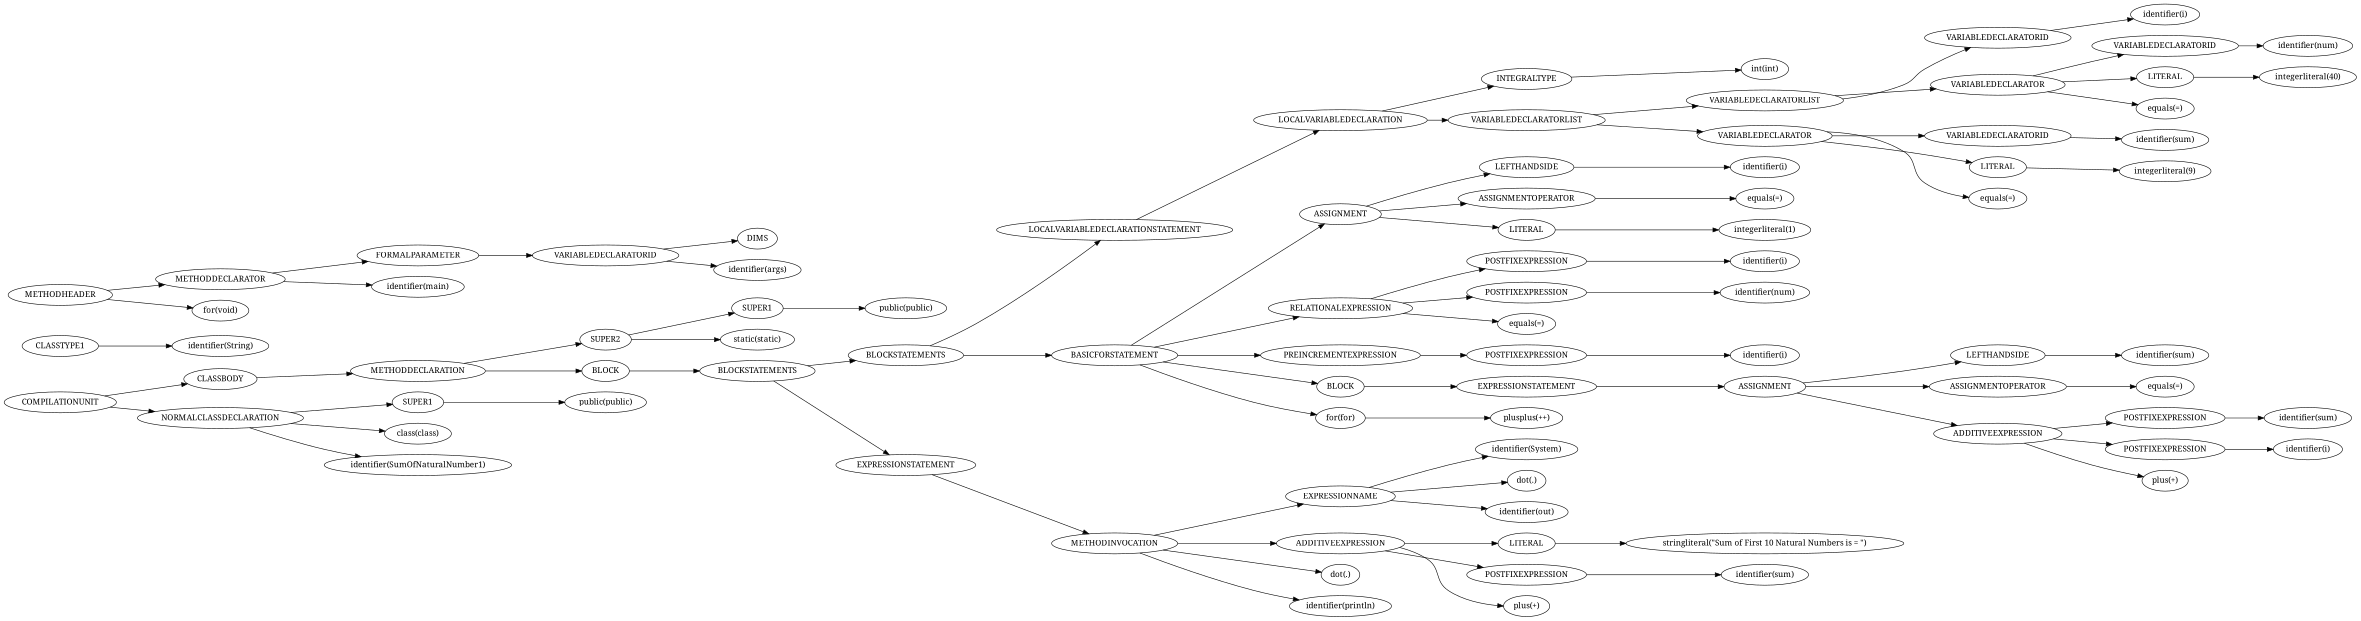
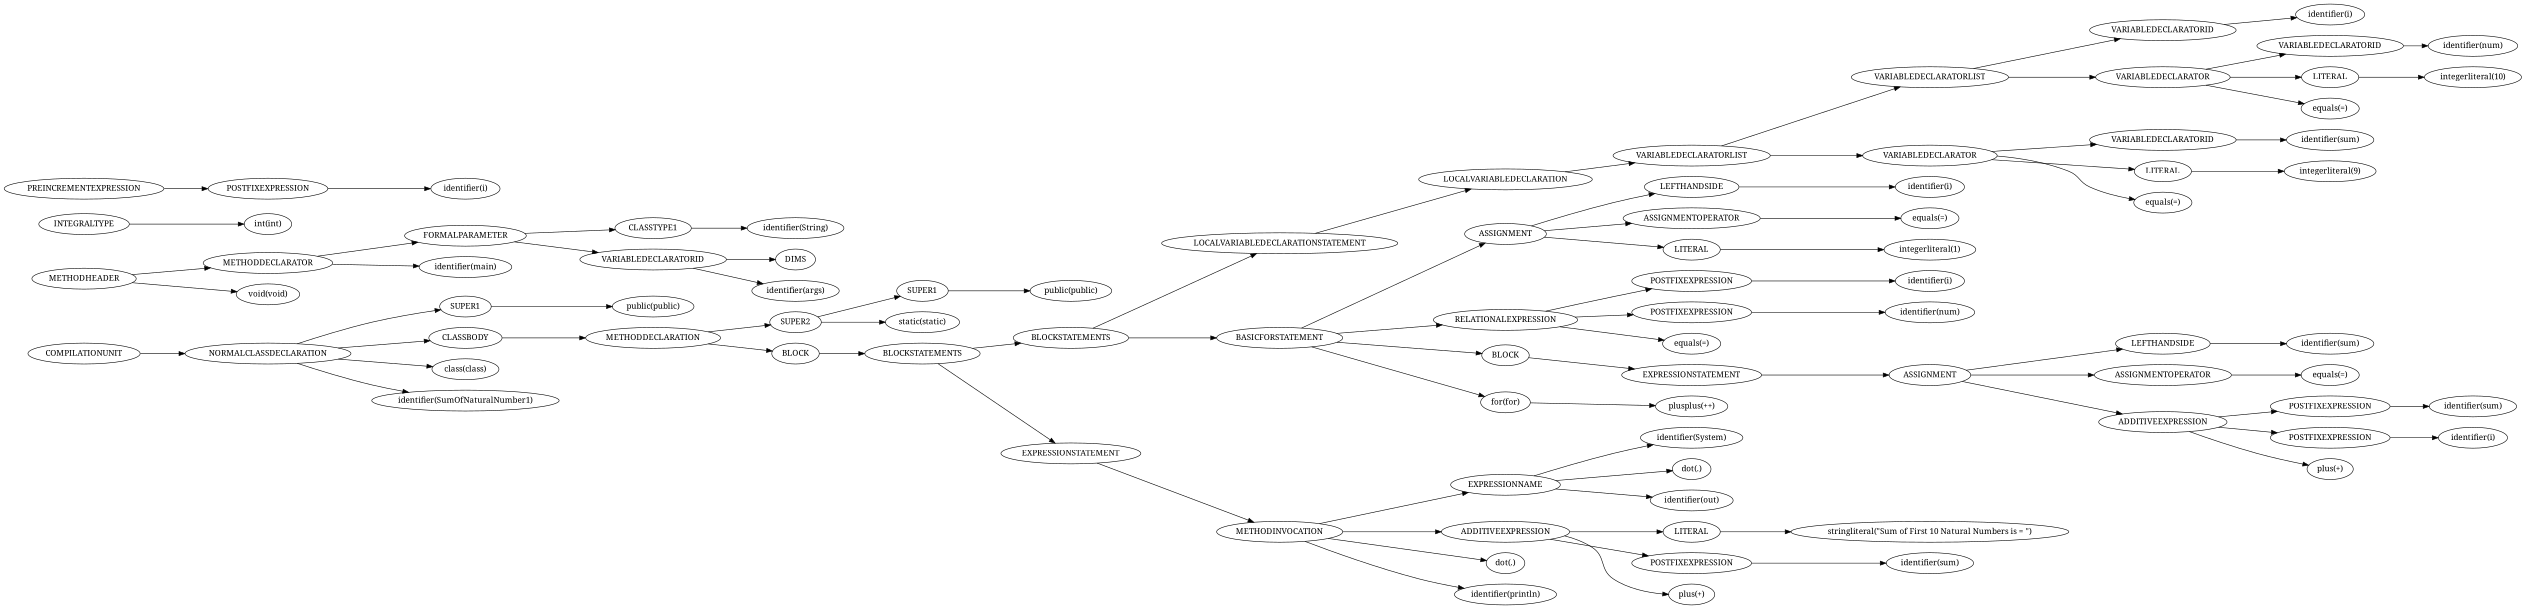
node "integerliteral(40)": label "integerliteral(40)" -> "integerliteral(10)"
edge "LOCALVARIABLEDECLARATION" -> "INTEGRALTYPE": removed
edge "FORMALPARAMETER" -> "CLASSTYPE1": added
node "for(void)": label "for(void)" -> "void(void)"
edge "BASICFORSTATEMENT" -> "PREINCREMENTEXPRESSION": removed
edge "COMPILATIONUNIT" -> "CLASSBODY": now "NORMALCLASSDECLARATION" -> "CLASSBODY"
